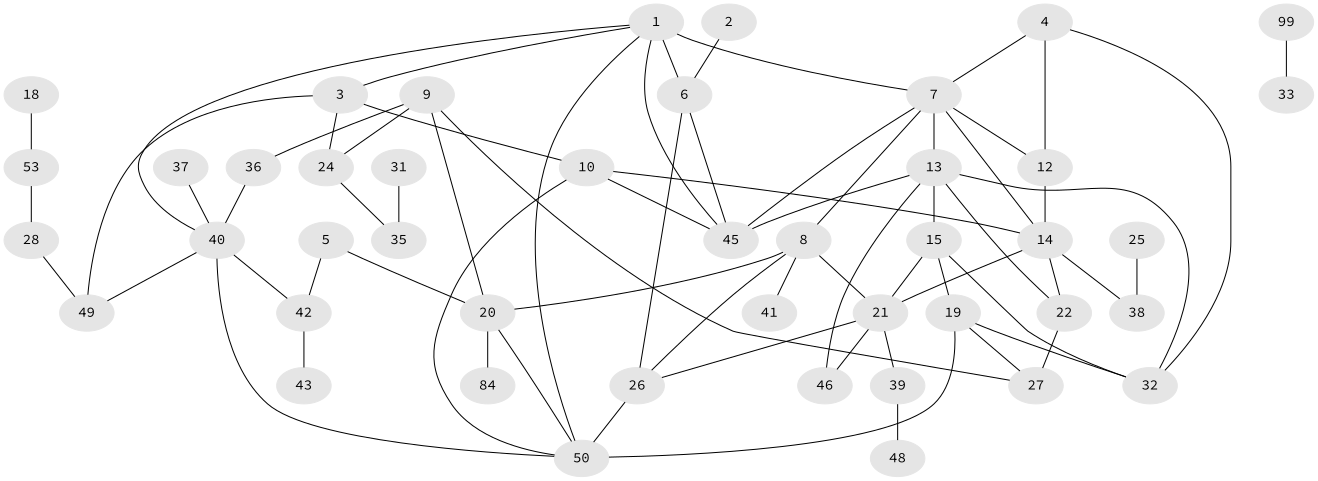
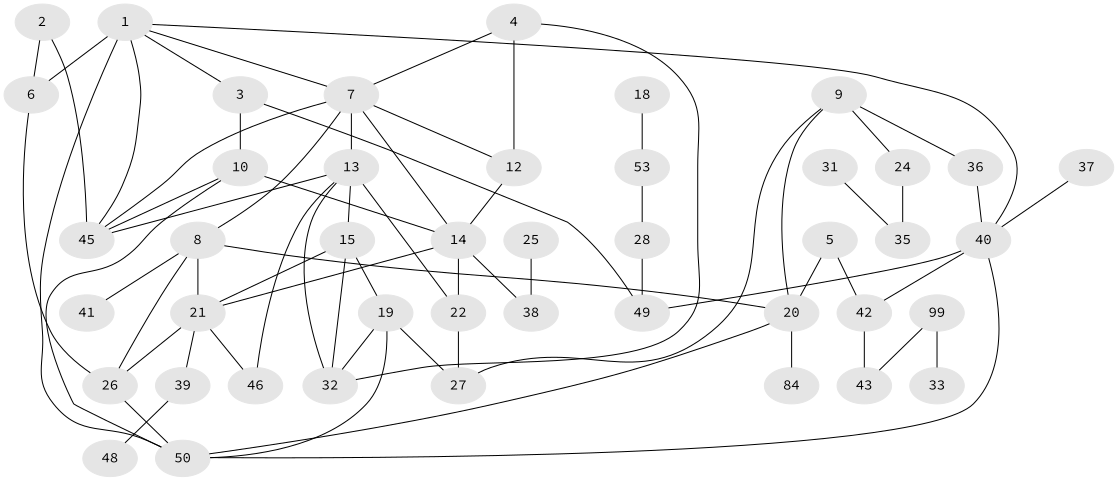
edge "3" -- "24": removed
edge "6" -- "45": now "2" -- "45"
edge "99" -- "43": added
